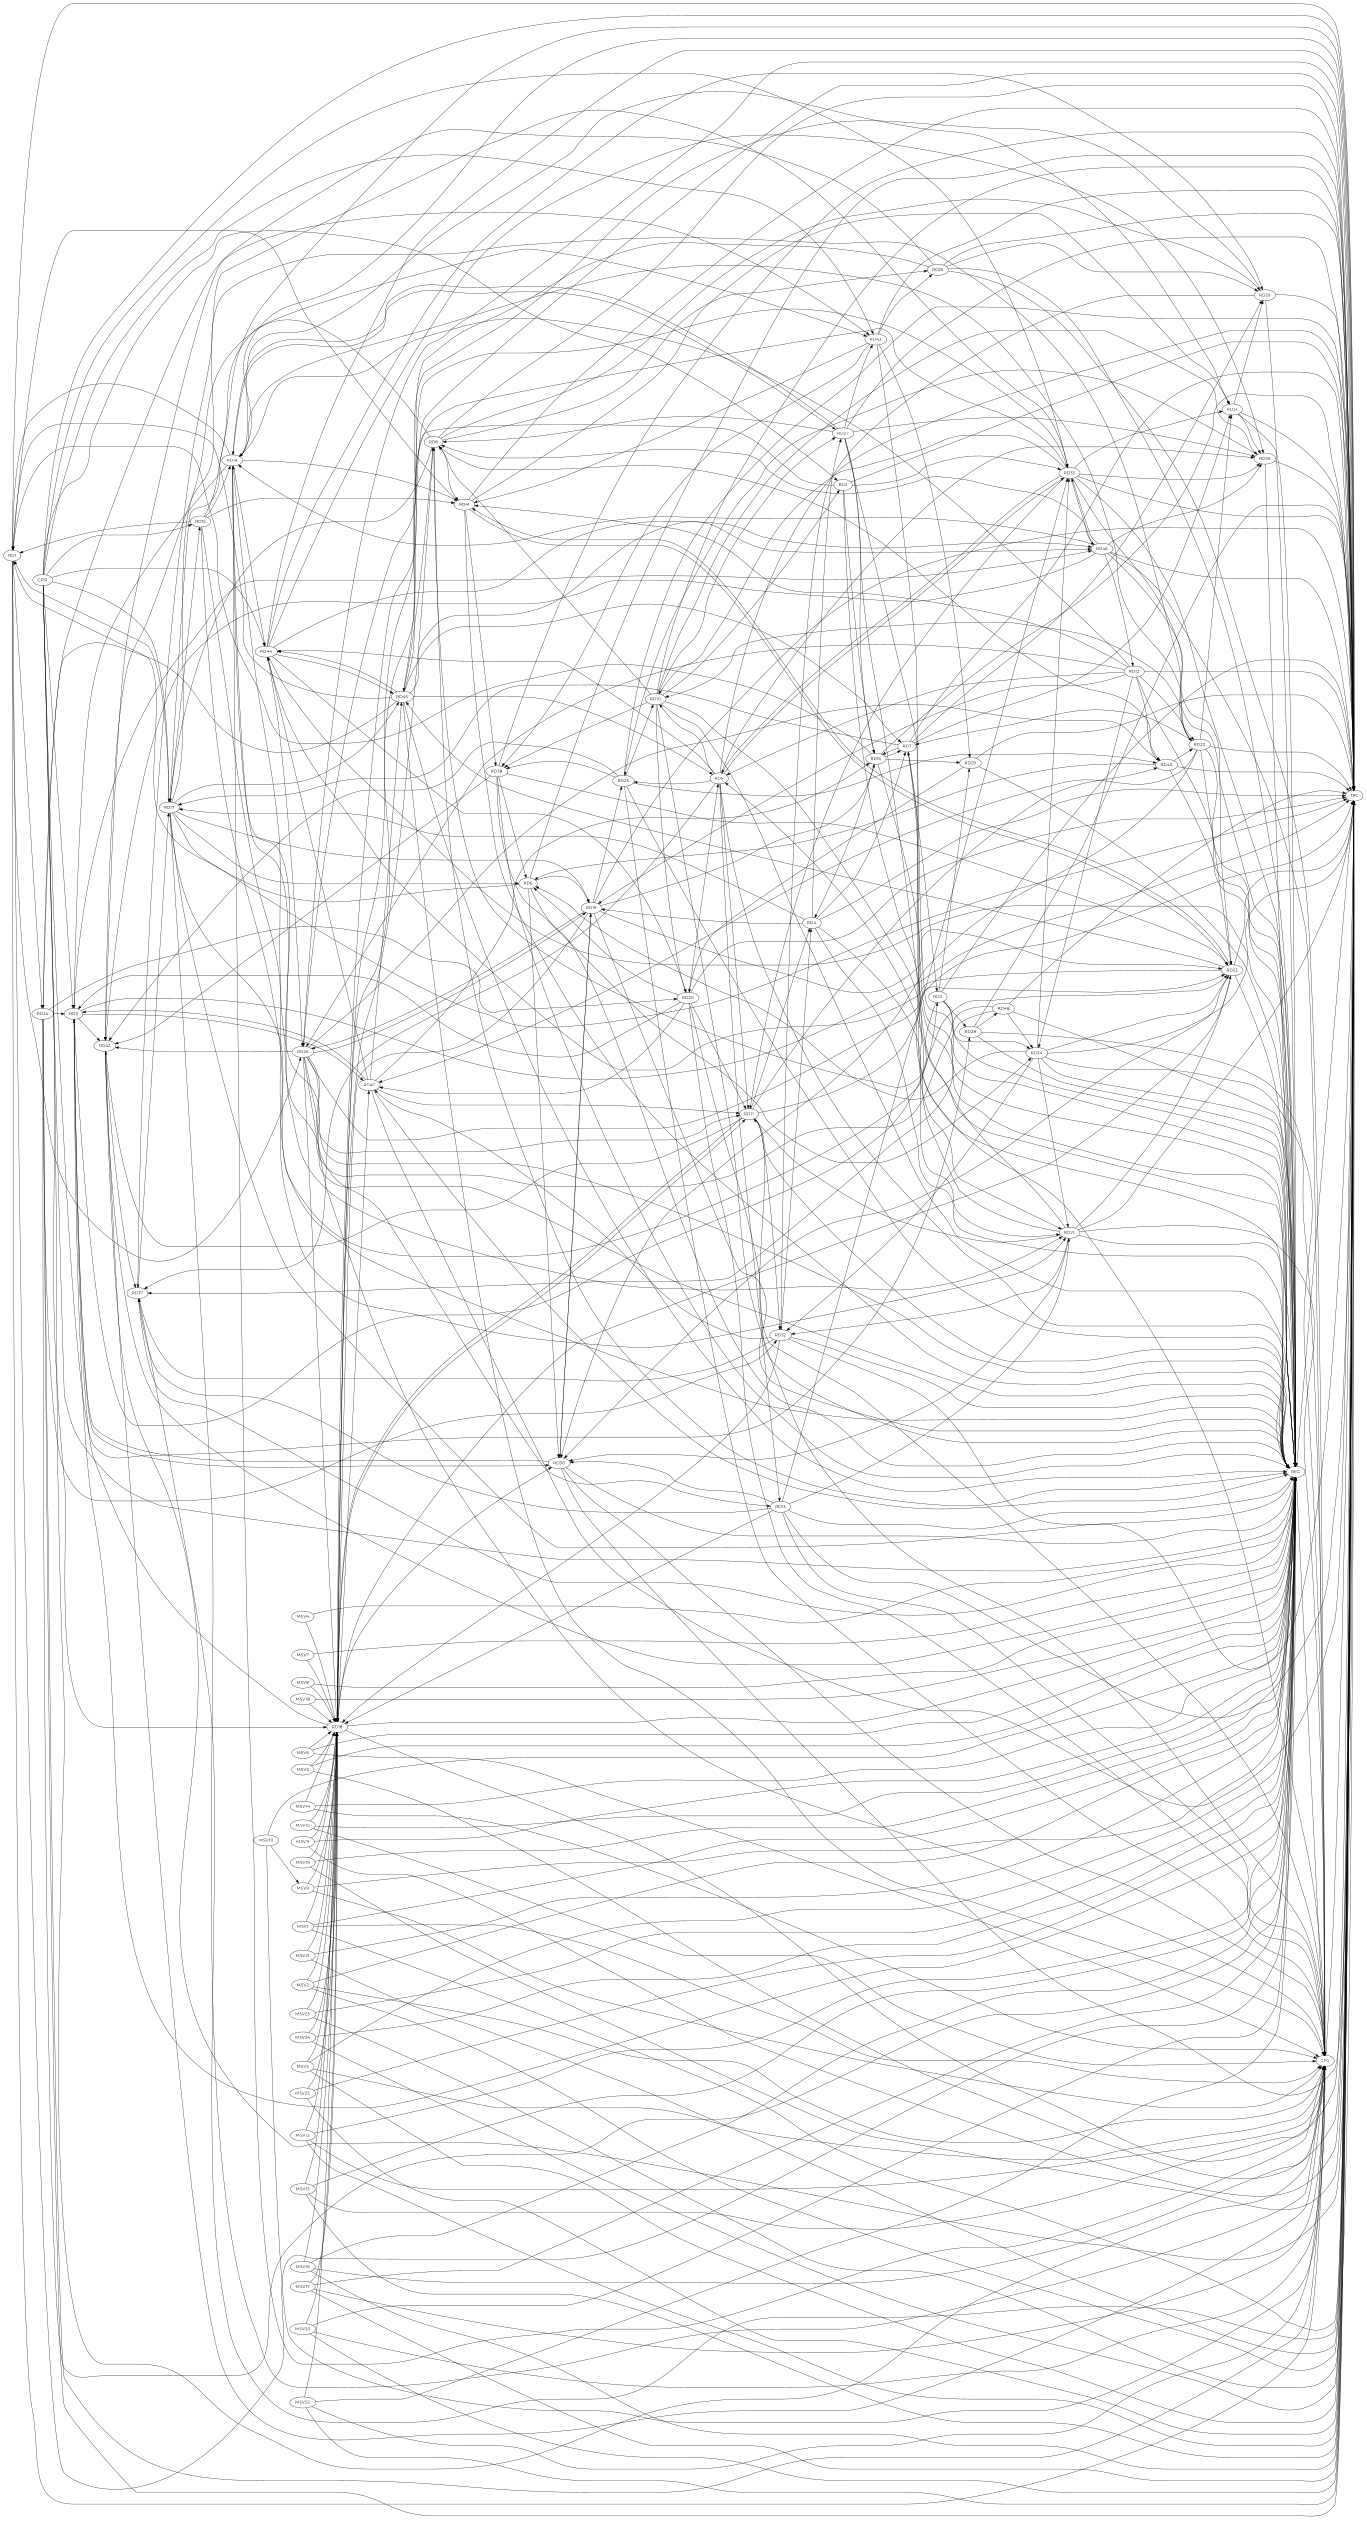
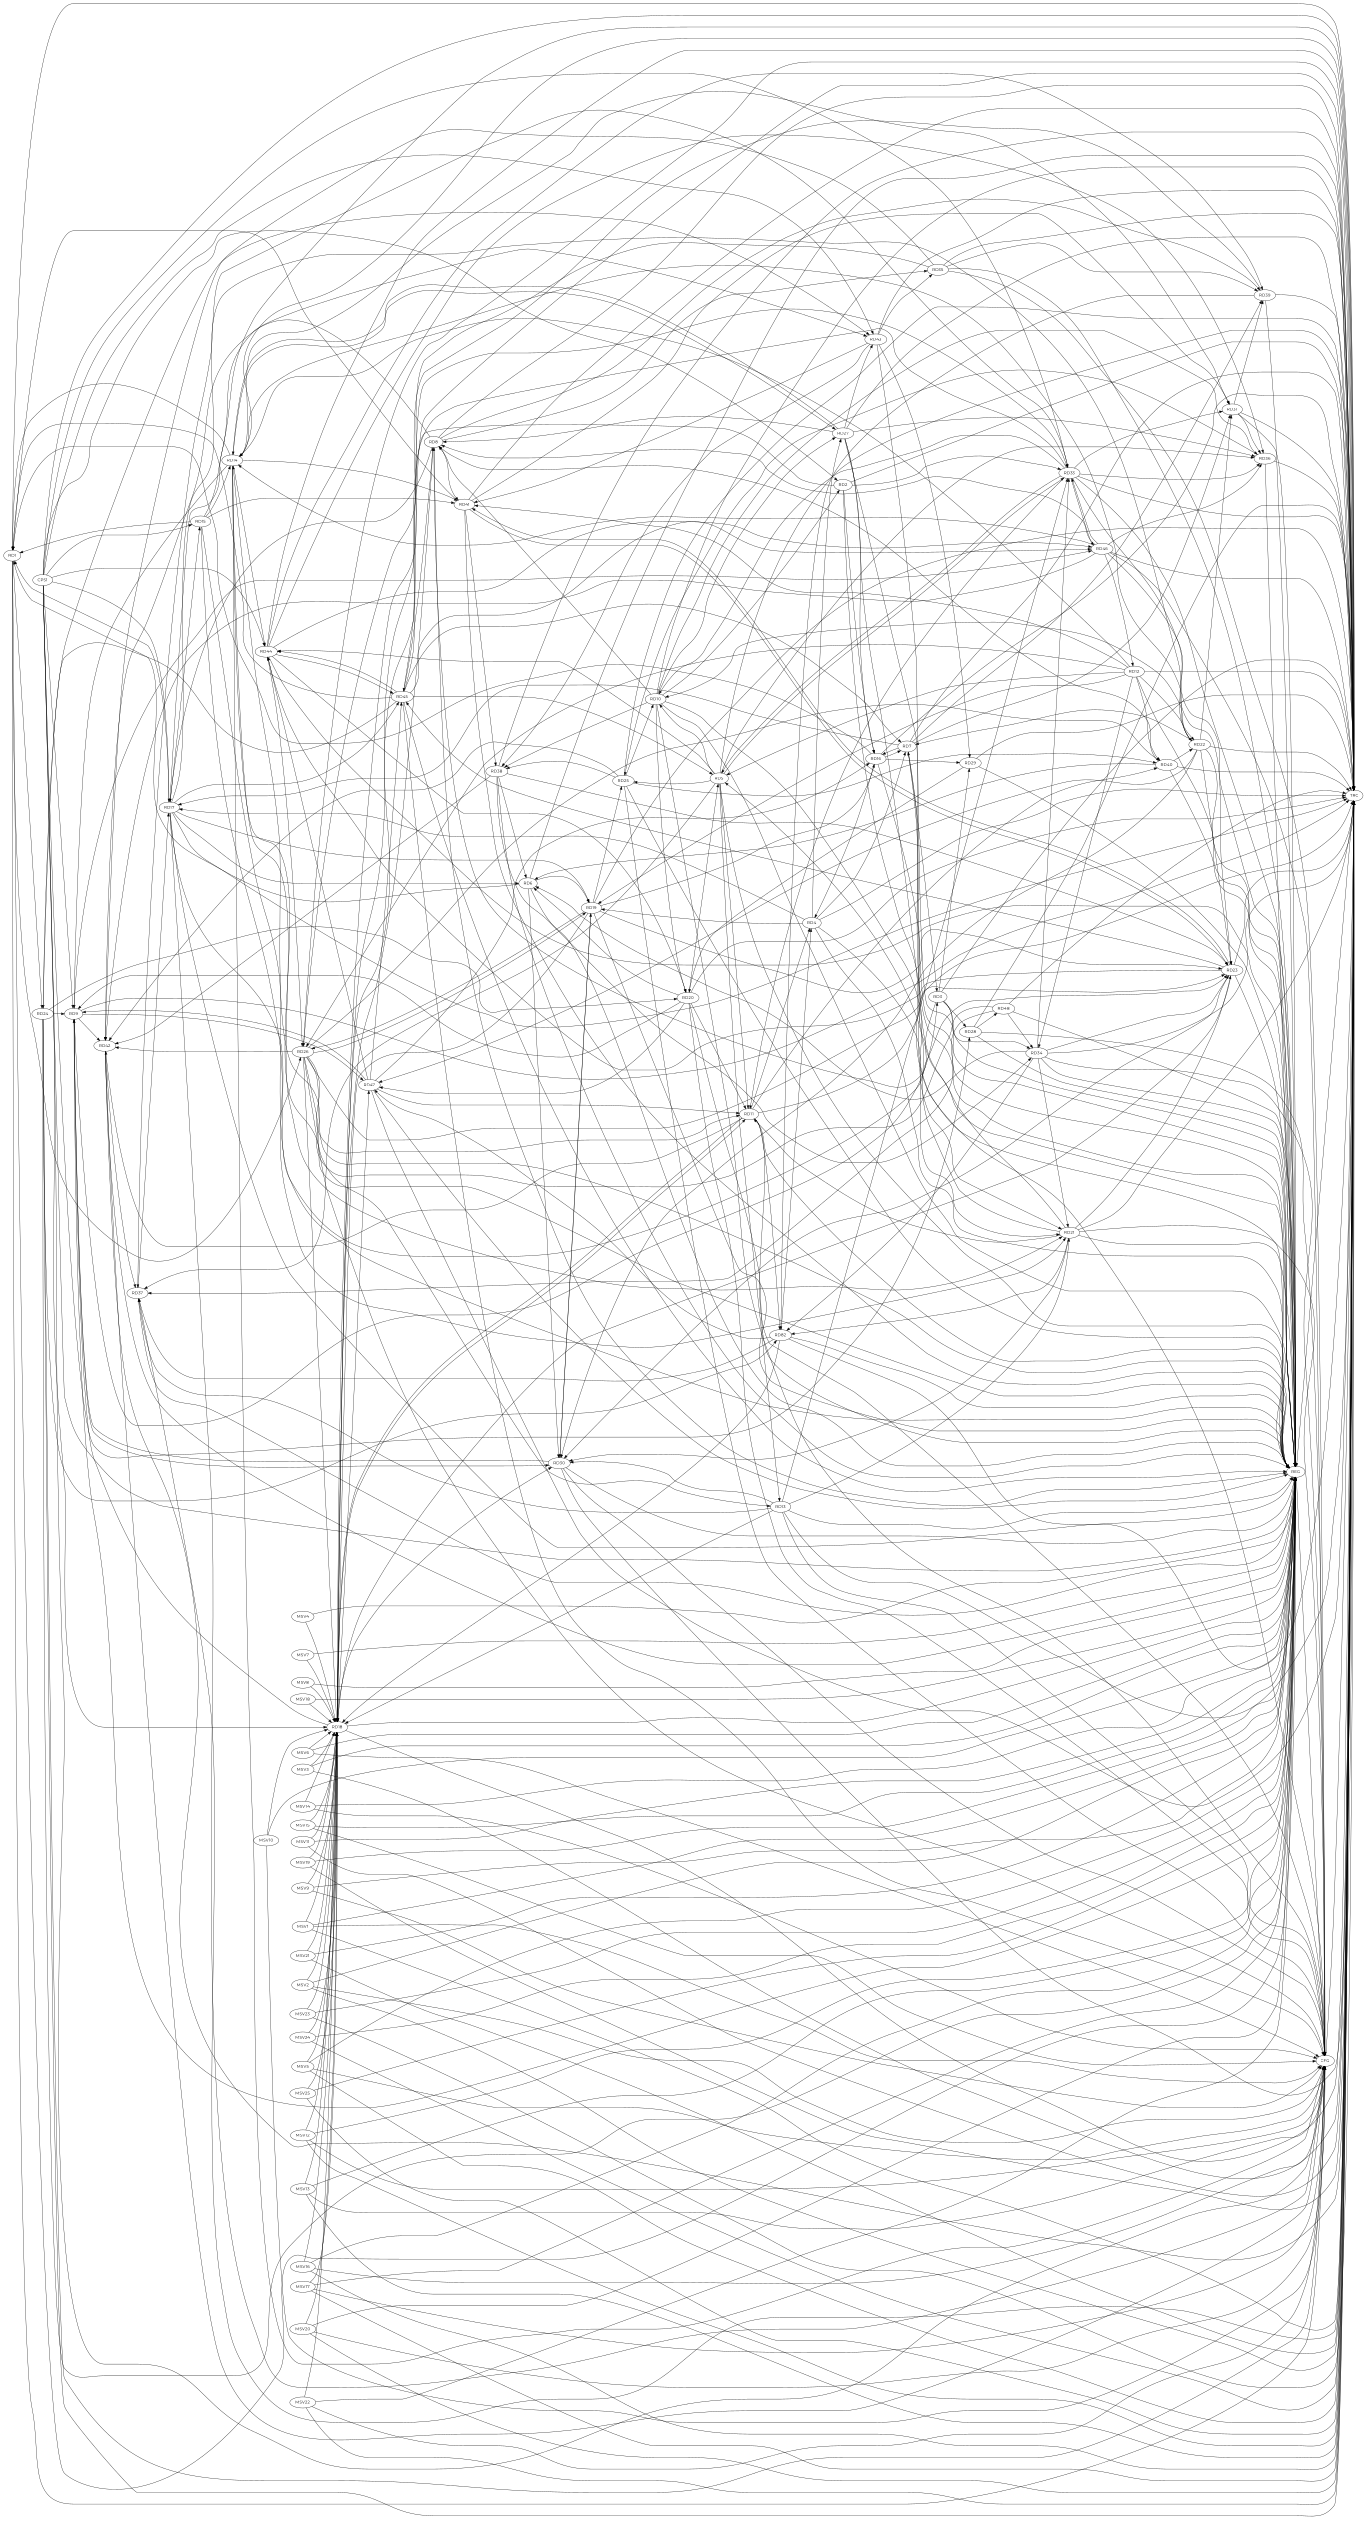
node "RD32": label "RD32" -> "RD82"
edge "MSV10" -> "MSV9": now "MSV10" -> "RD18"
